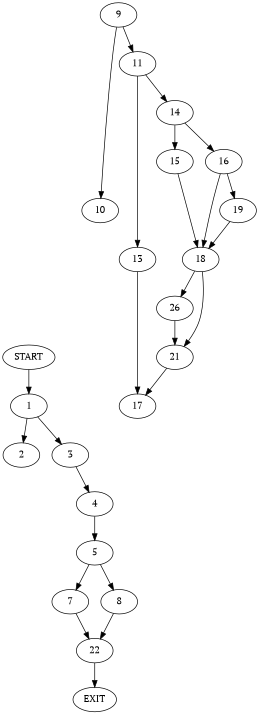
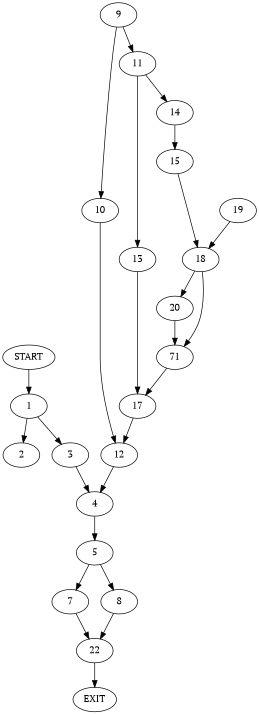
node "16": removed
node "26": label "26" -> "20"
node "21": label "21" -> "71"
node "12": added
